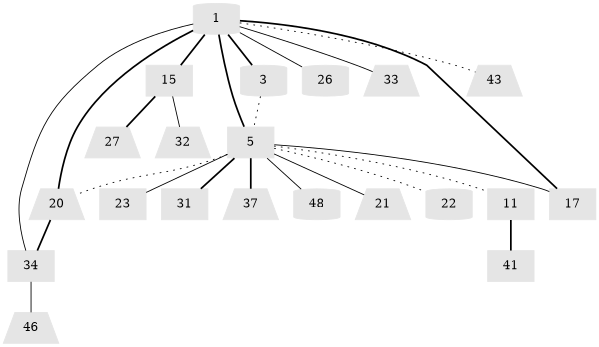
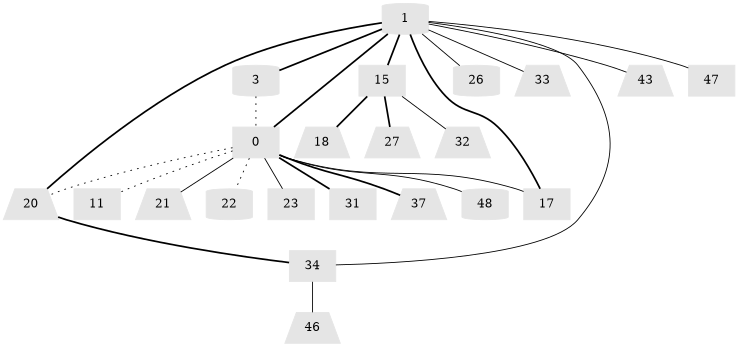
edge "1" -- "43": style dotted -> solid
node "47": added
node "5": label "5" -> "0"
node "18": added
node "41": removed
